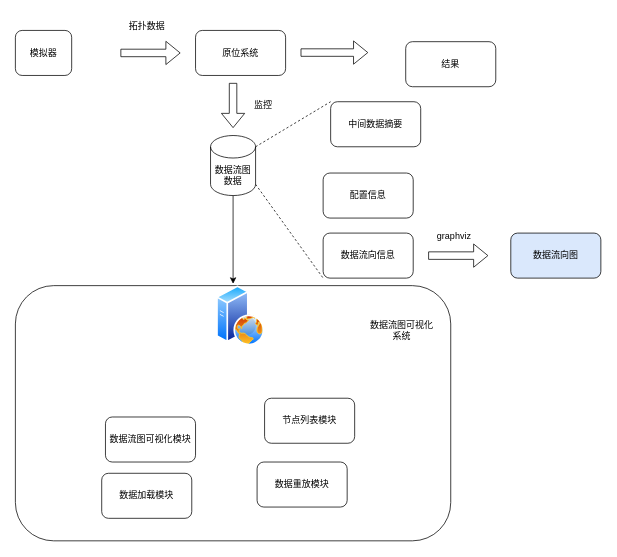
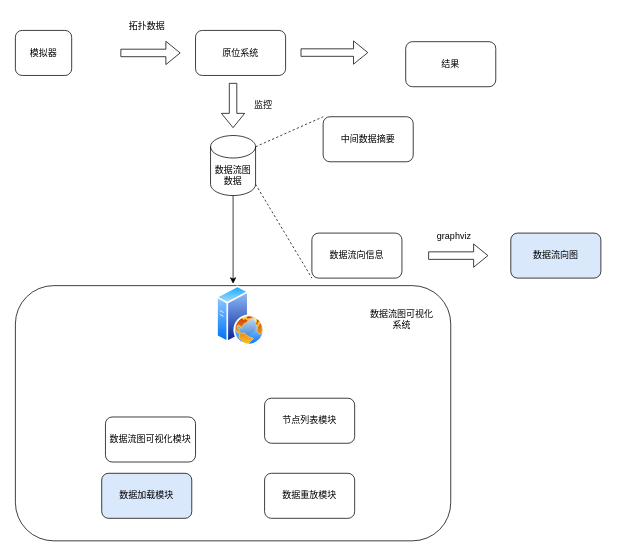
node "中间数据摘要": moved (375, 124) -> (368, 139)
node "配置信息": removed
node "数据流向信息": moved (368, 255) -> (357, 255)
node "数据流图可视化系统": moved (402, 330) -> (402, 319)
node "数据重放模块": moved (302, 484) -> (309, 495)
node "数据加载模块": fillcolor #ffffff -> #dae8fc
